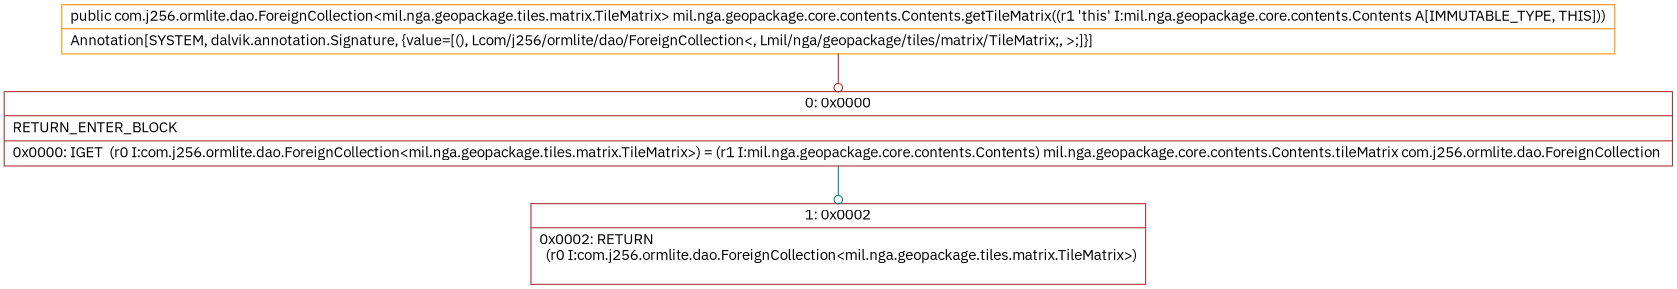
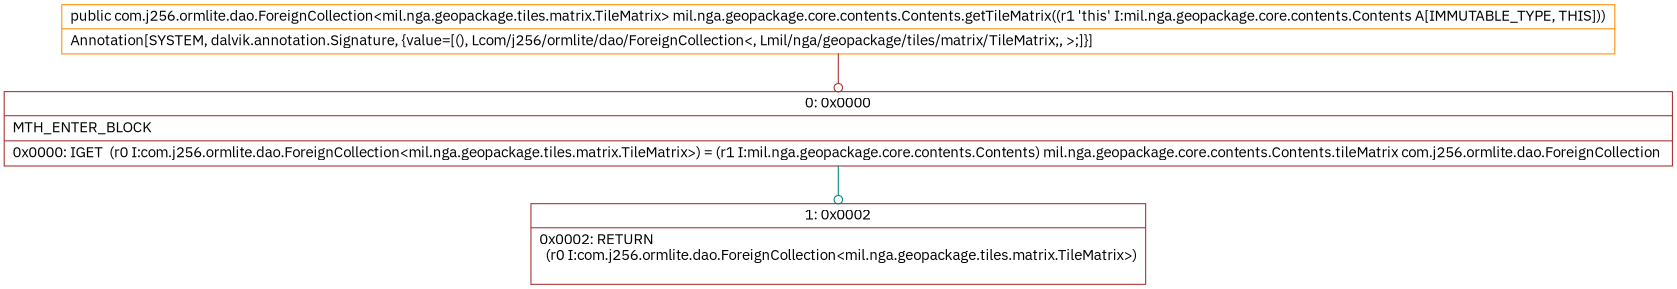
node "0: 0x0000": text "RETURN_ENTER_BLOCK" -> "MTH_ENTER_BLOCK"
